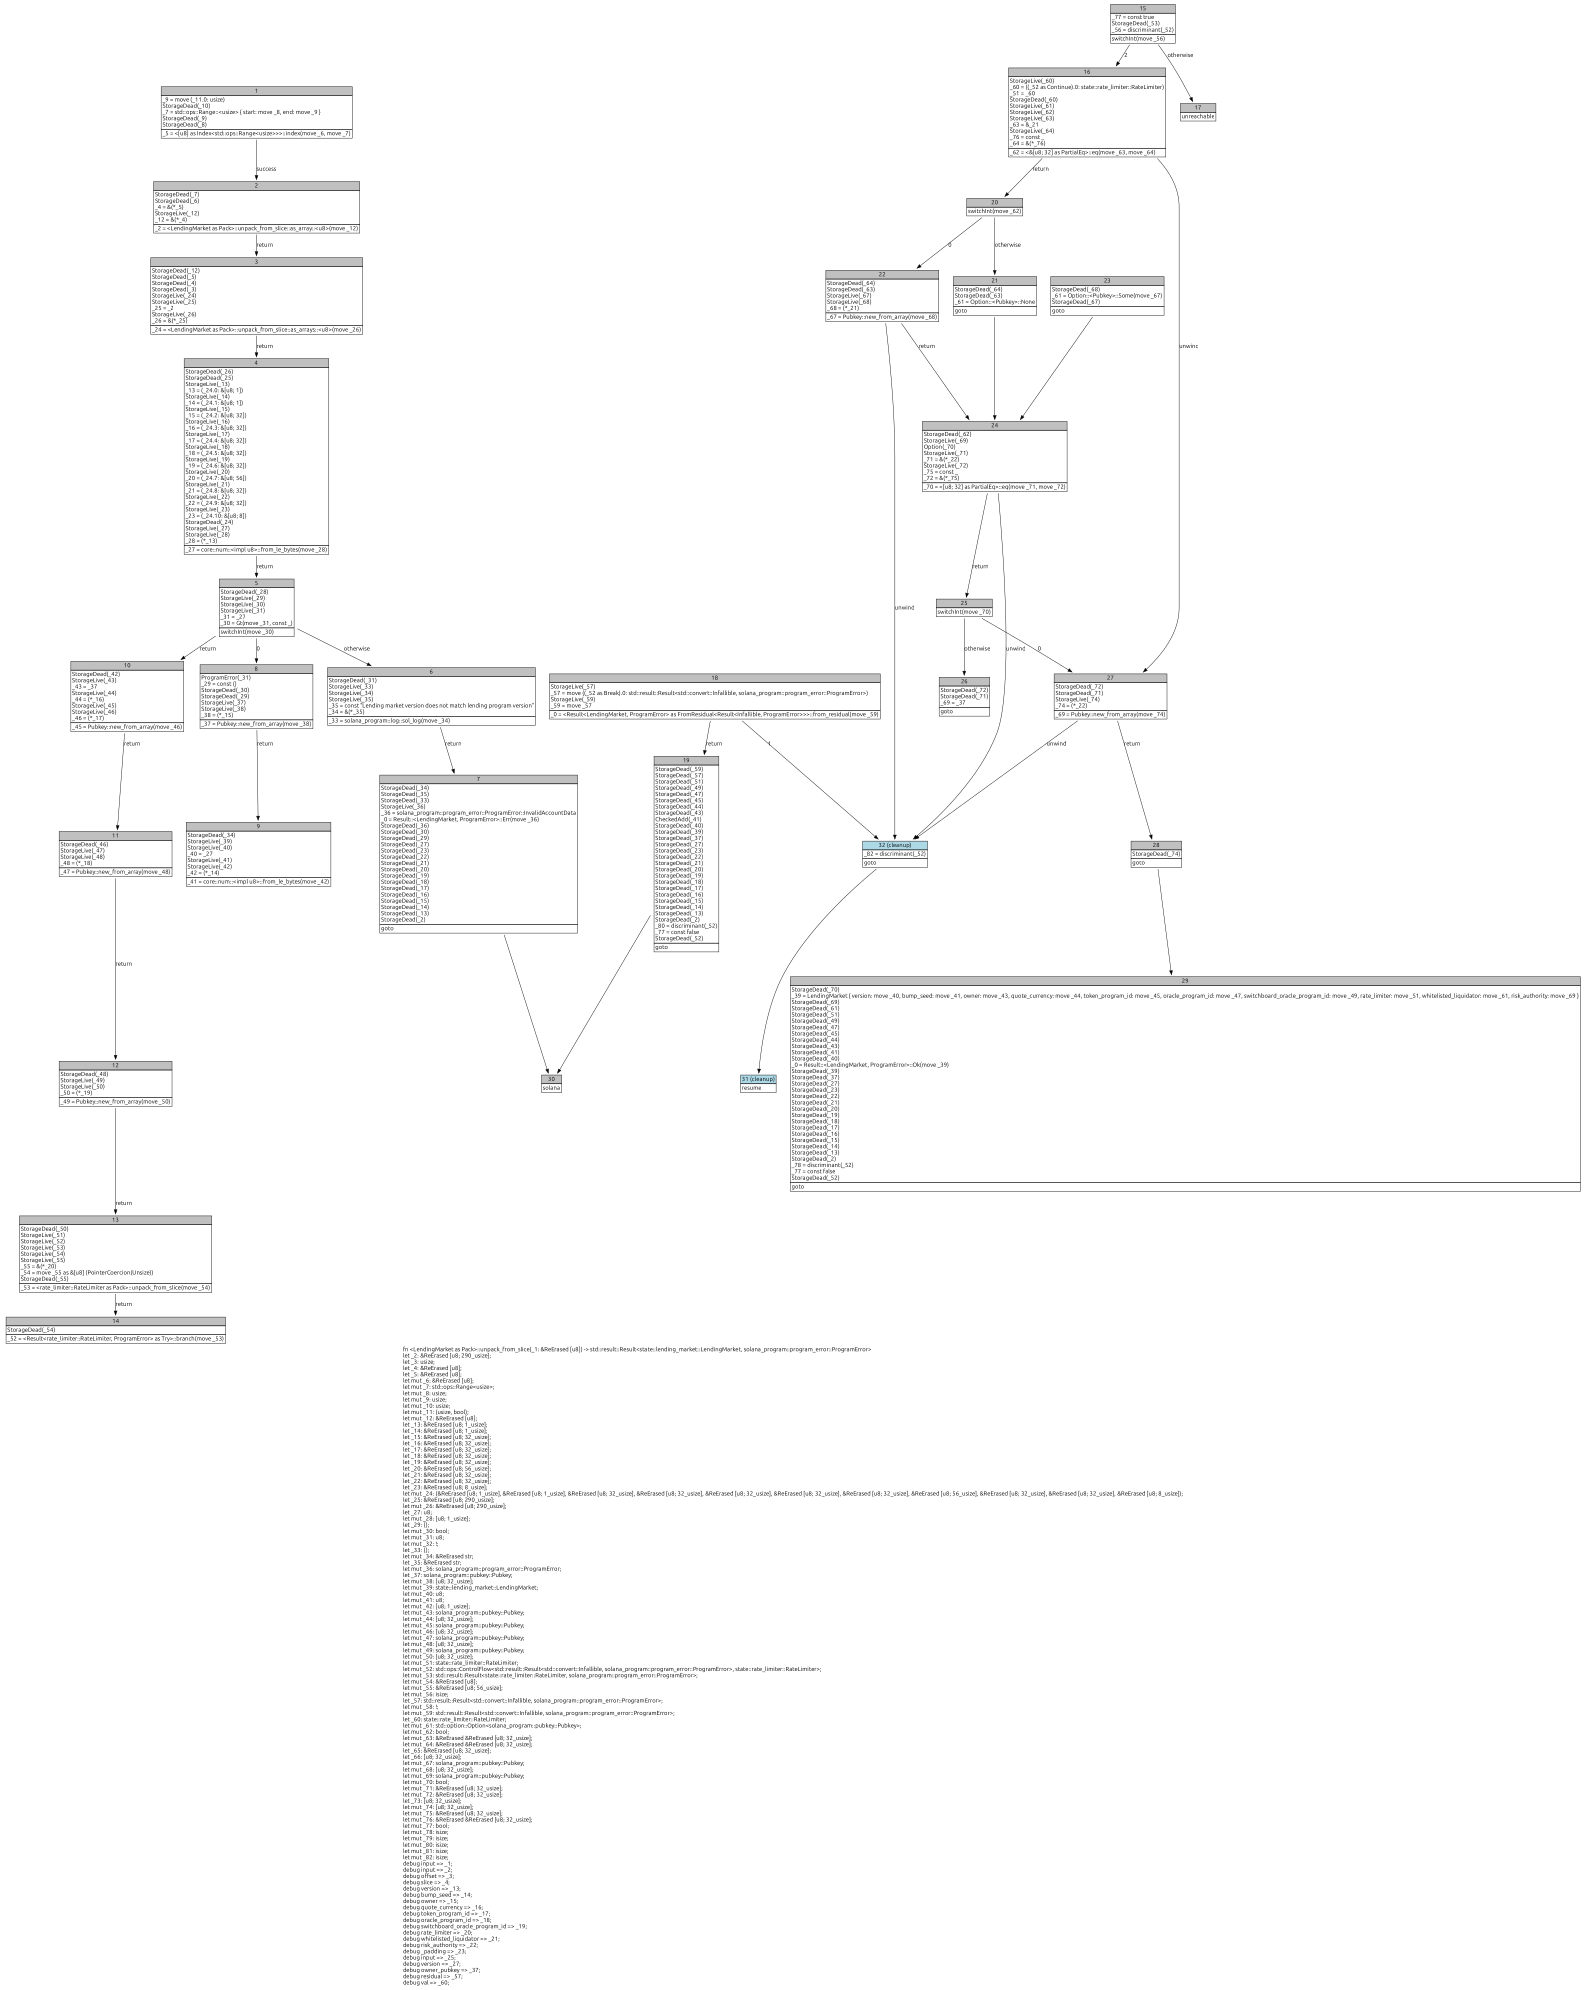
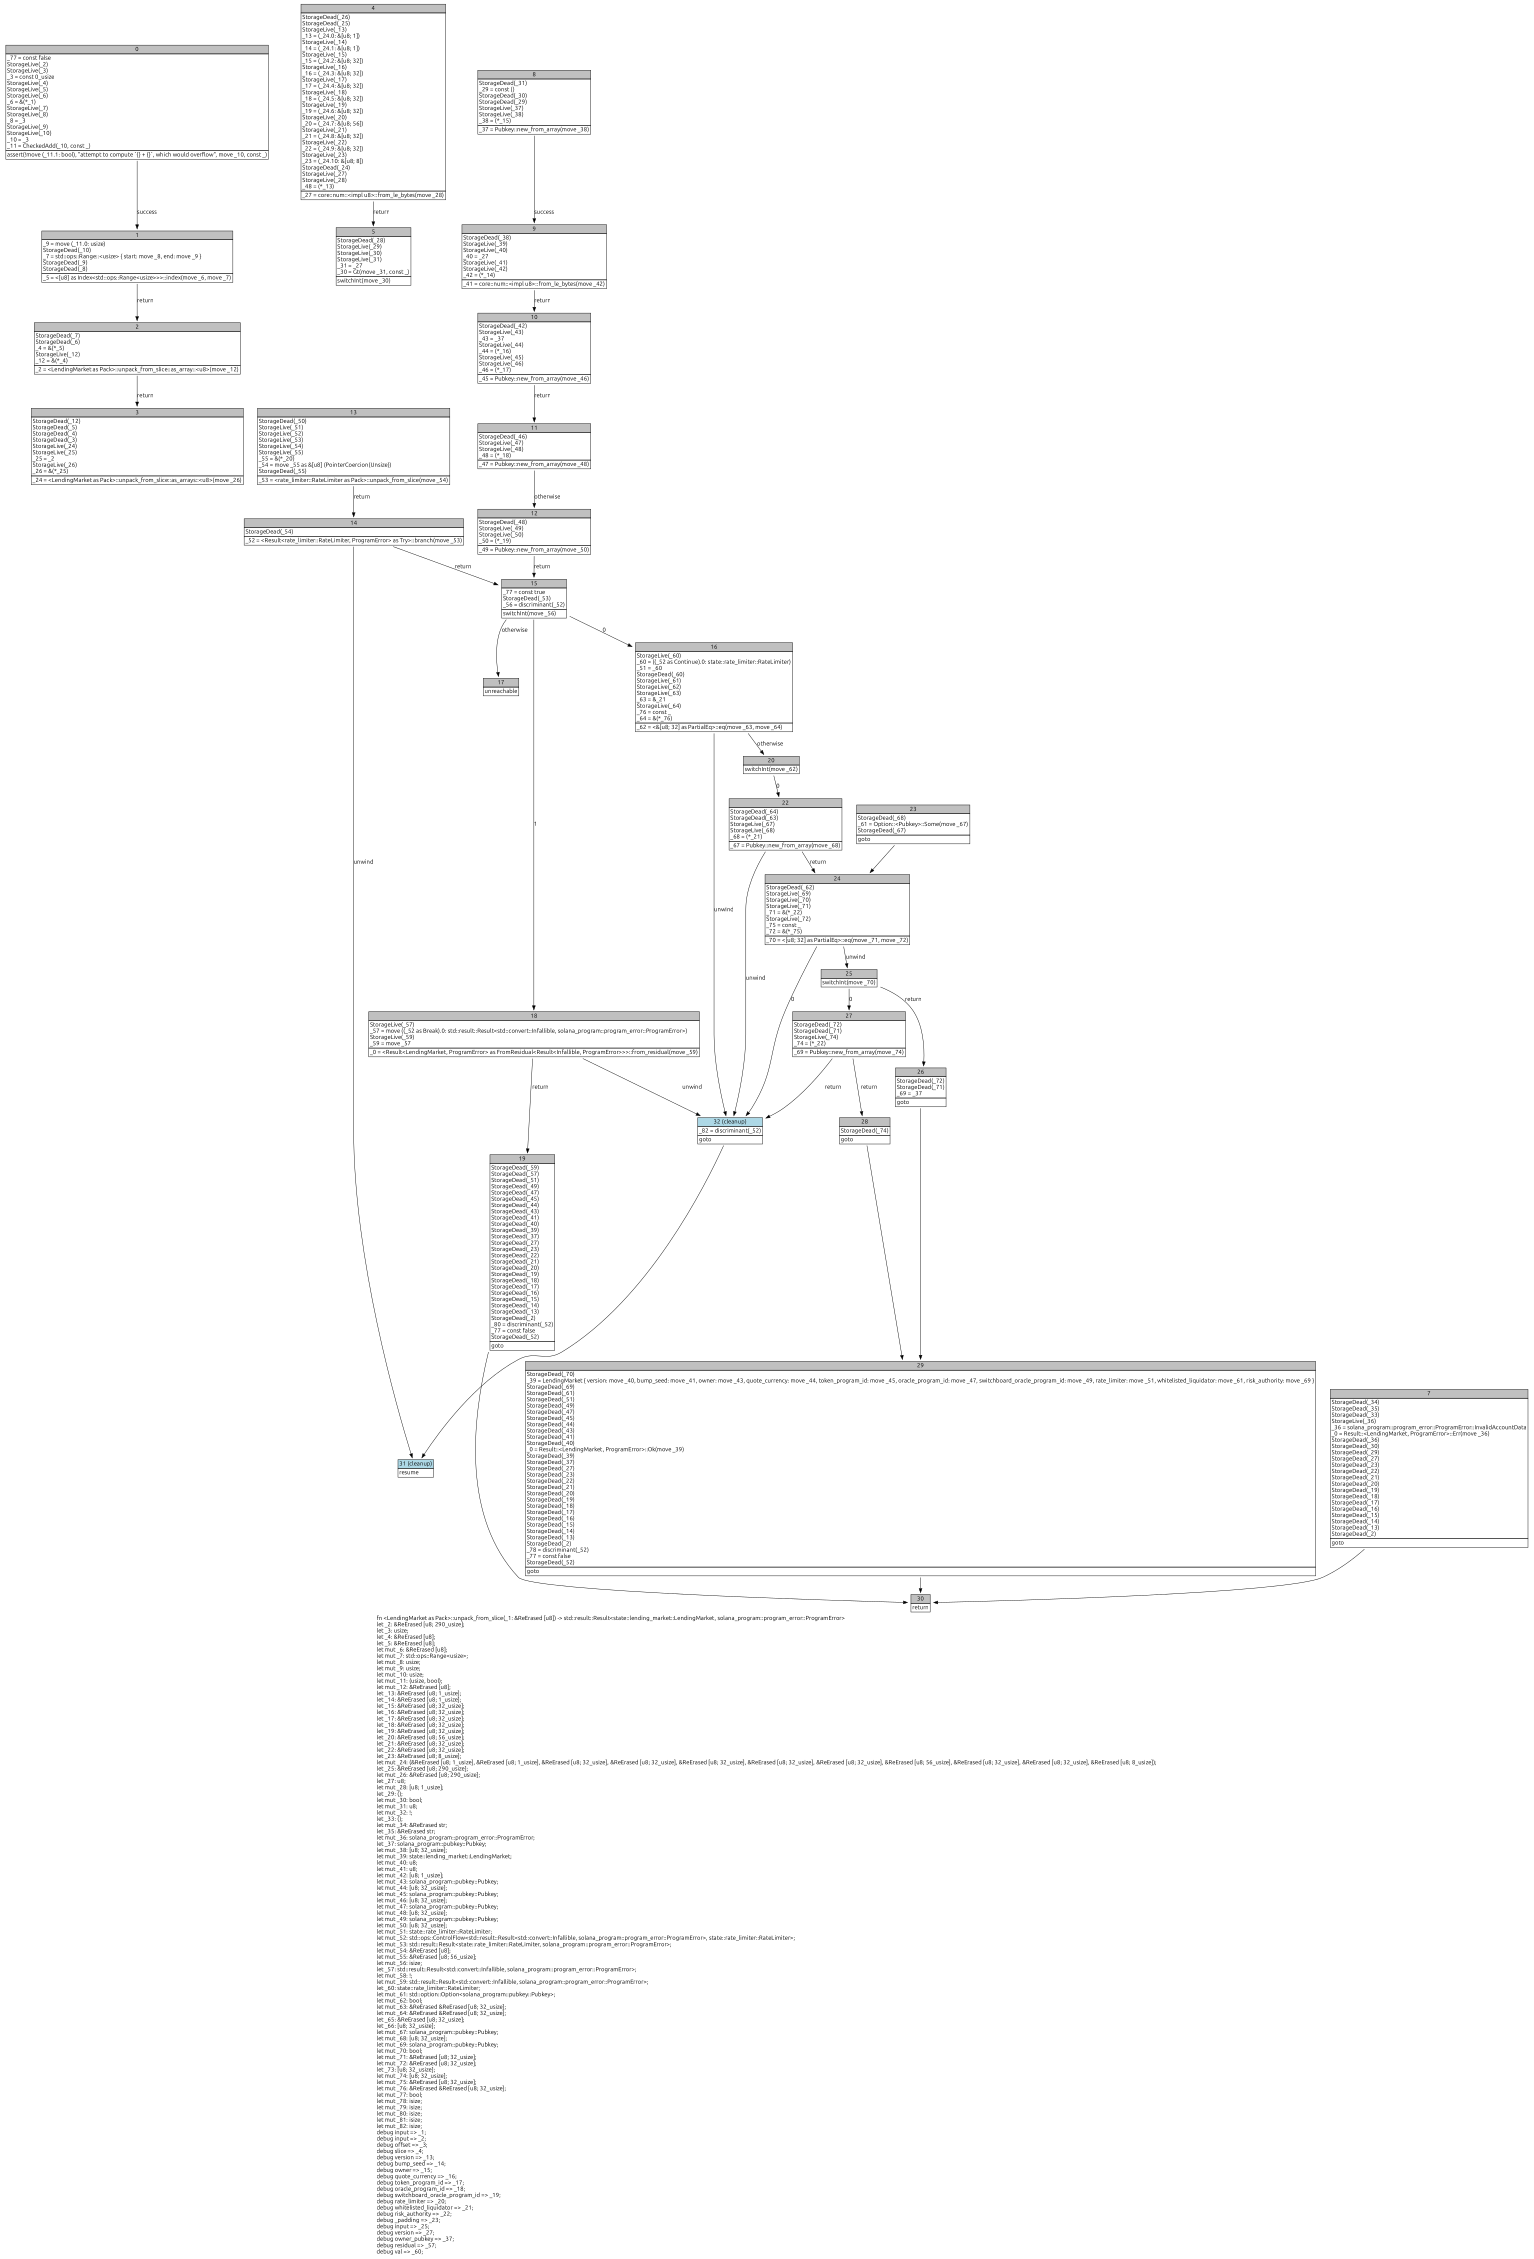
edge "15" -> "16": label "2" -> "0"
node "0": added
edge "1" -> "2": label "success" -> "return"
edge "16" -> "20": label "return" -> "otherwise"
node "21": removed
edge "3" -> "4": removed, label "return"
edge "16" -> "27": now "16" -> "32 (cleanup)"
node "24": text "Option(_70)" -> "StorageLive(_70)"
node "4": text "_28 = (*_13)" -> "_48 = (*_13)"
edge "14" -> "15": added, label "return"
edge "24" -> "25": label "return" -> "unwind"
edge "5" -> "10": now "9" -> "10"
edge "5" -> "8": removed, label "0"
edge "25" -> "26": label "otherwise" -> "return"
edge "24" -> "32 (cleanup)": label "unwind" -> "0"
node "8": text "ProgramError(_31)" -> "StorageDead(_31)"
node "6": removed
edge "8" -> "9": label "return" -> "success"
edge "18" -> "32 (cleanup)": label "1" -> "unwind"
edge "27" -> "32 (cleanup)": label "unwind" -> "return"
edge "15" -> "18": added, label "1"
node "19": text "CheckedAdd(_41)" -> "StorageDead(_41)"
node "9": text "StorageDead(_34)" -> "StorageDead(_38)"
edge "11" -> "12": label "return" -> "otherwise"
edge "14" -> "31 (cleanup)": added, label "unwind"
node "30": text "solana" -> "return"
edge "12" -> "13": now "12" -> "15"
edge "26" -> "29": added
edge "29" -> "30": added
